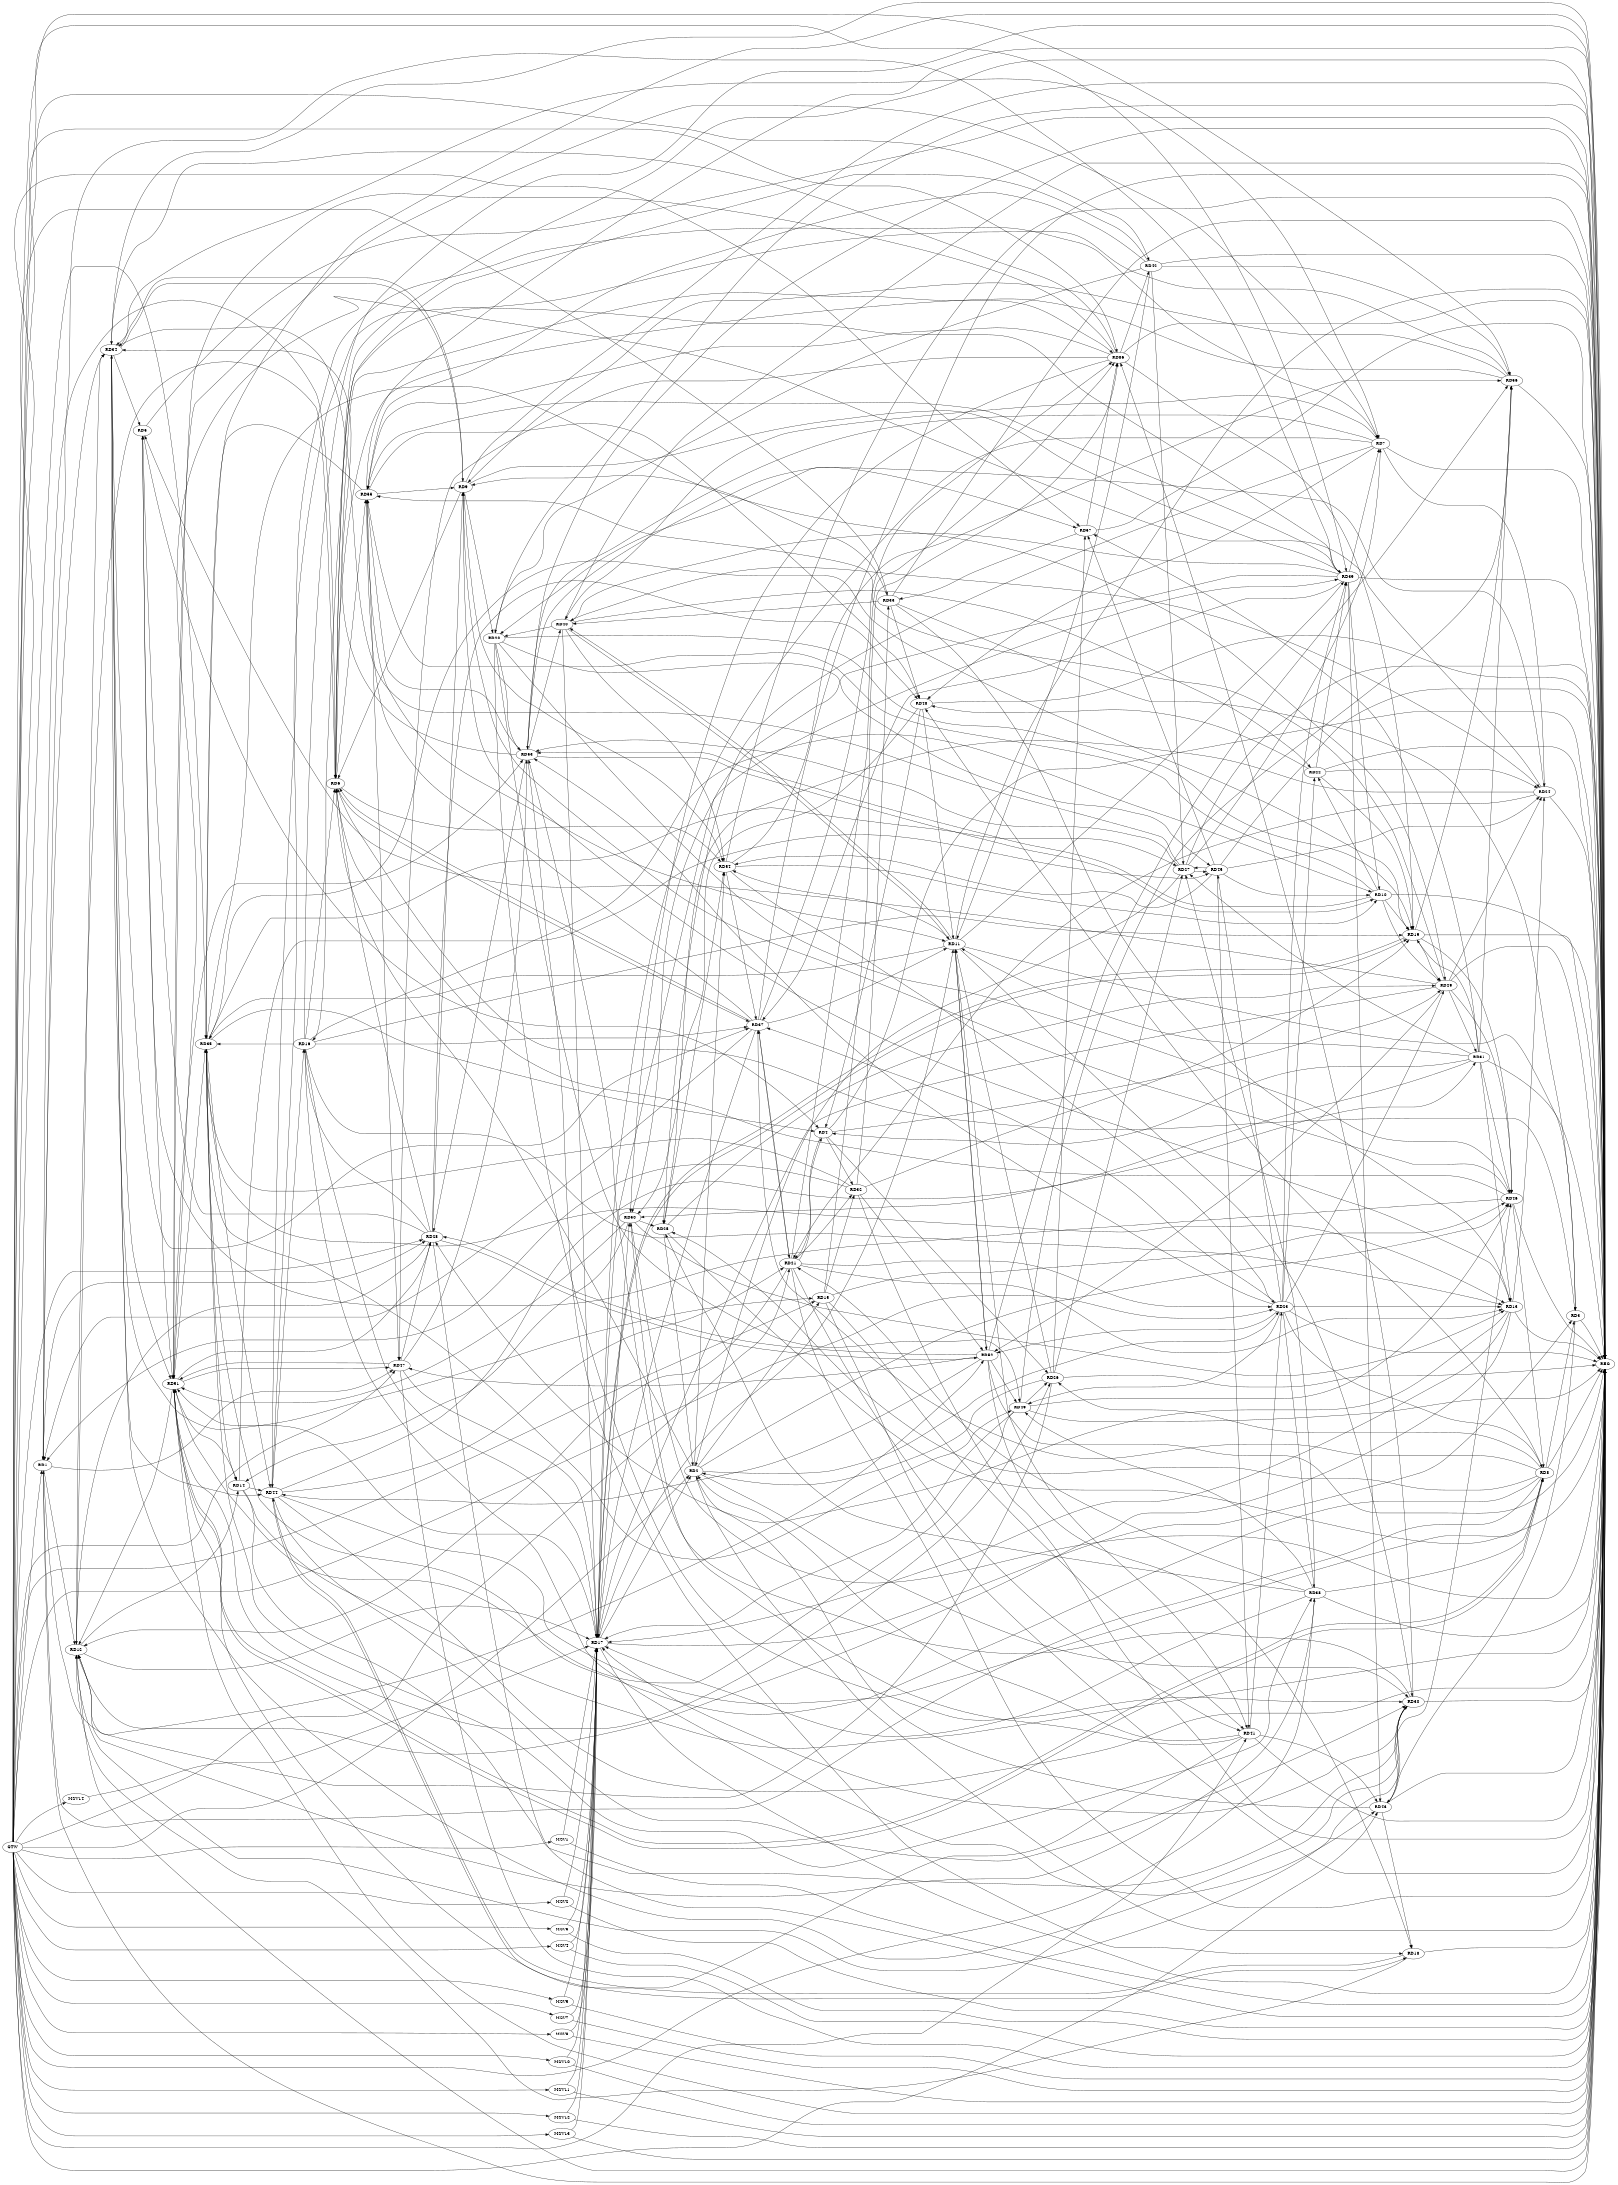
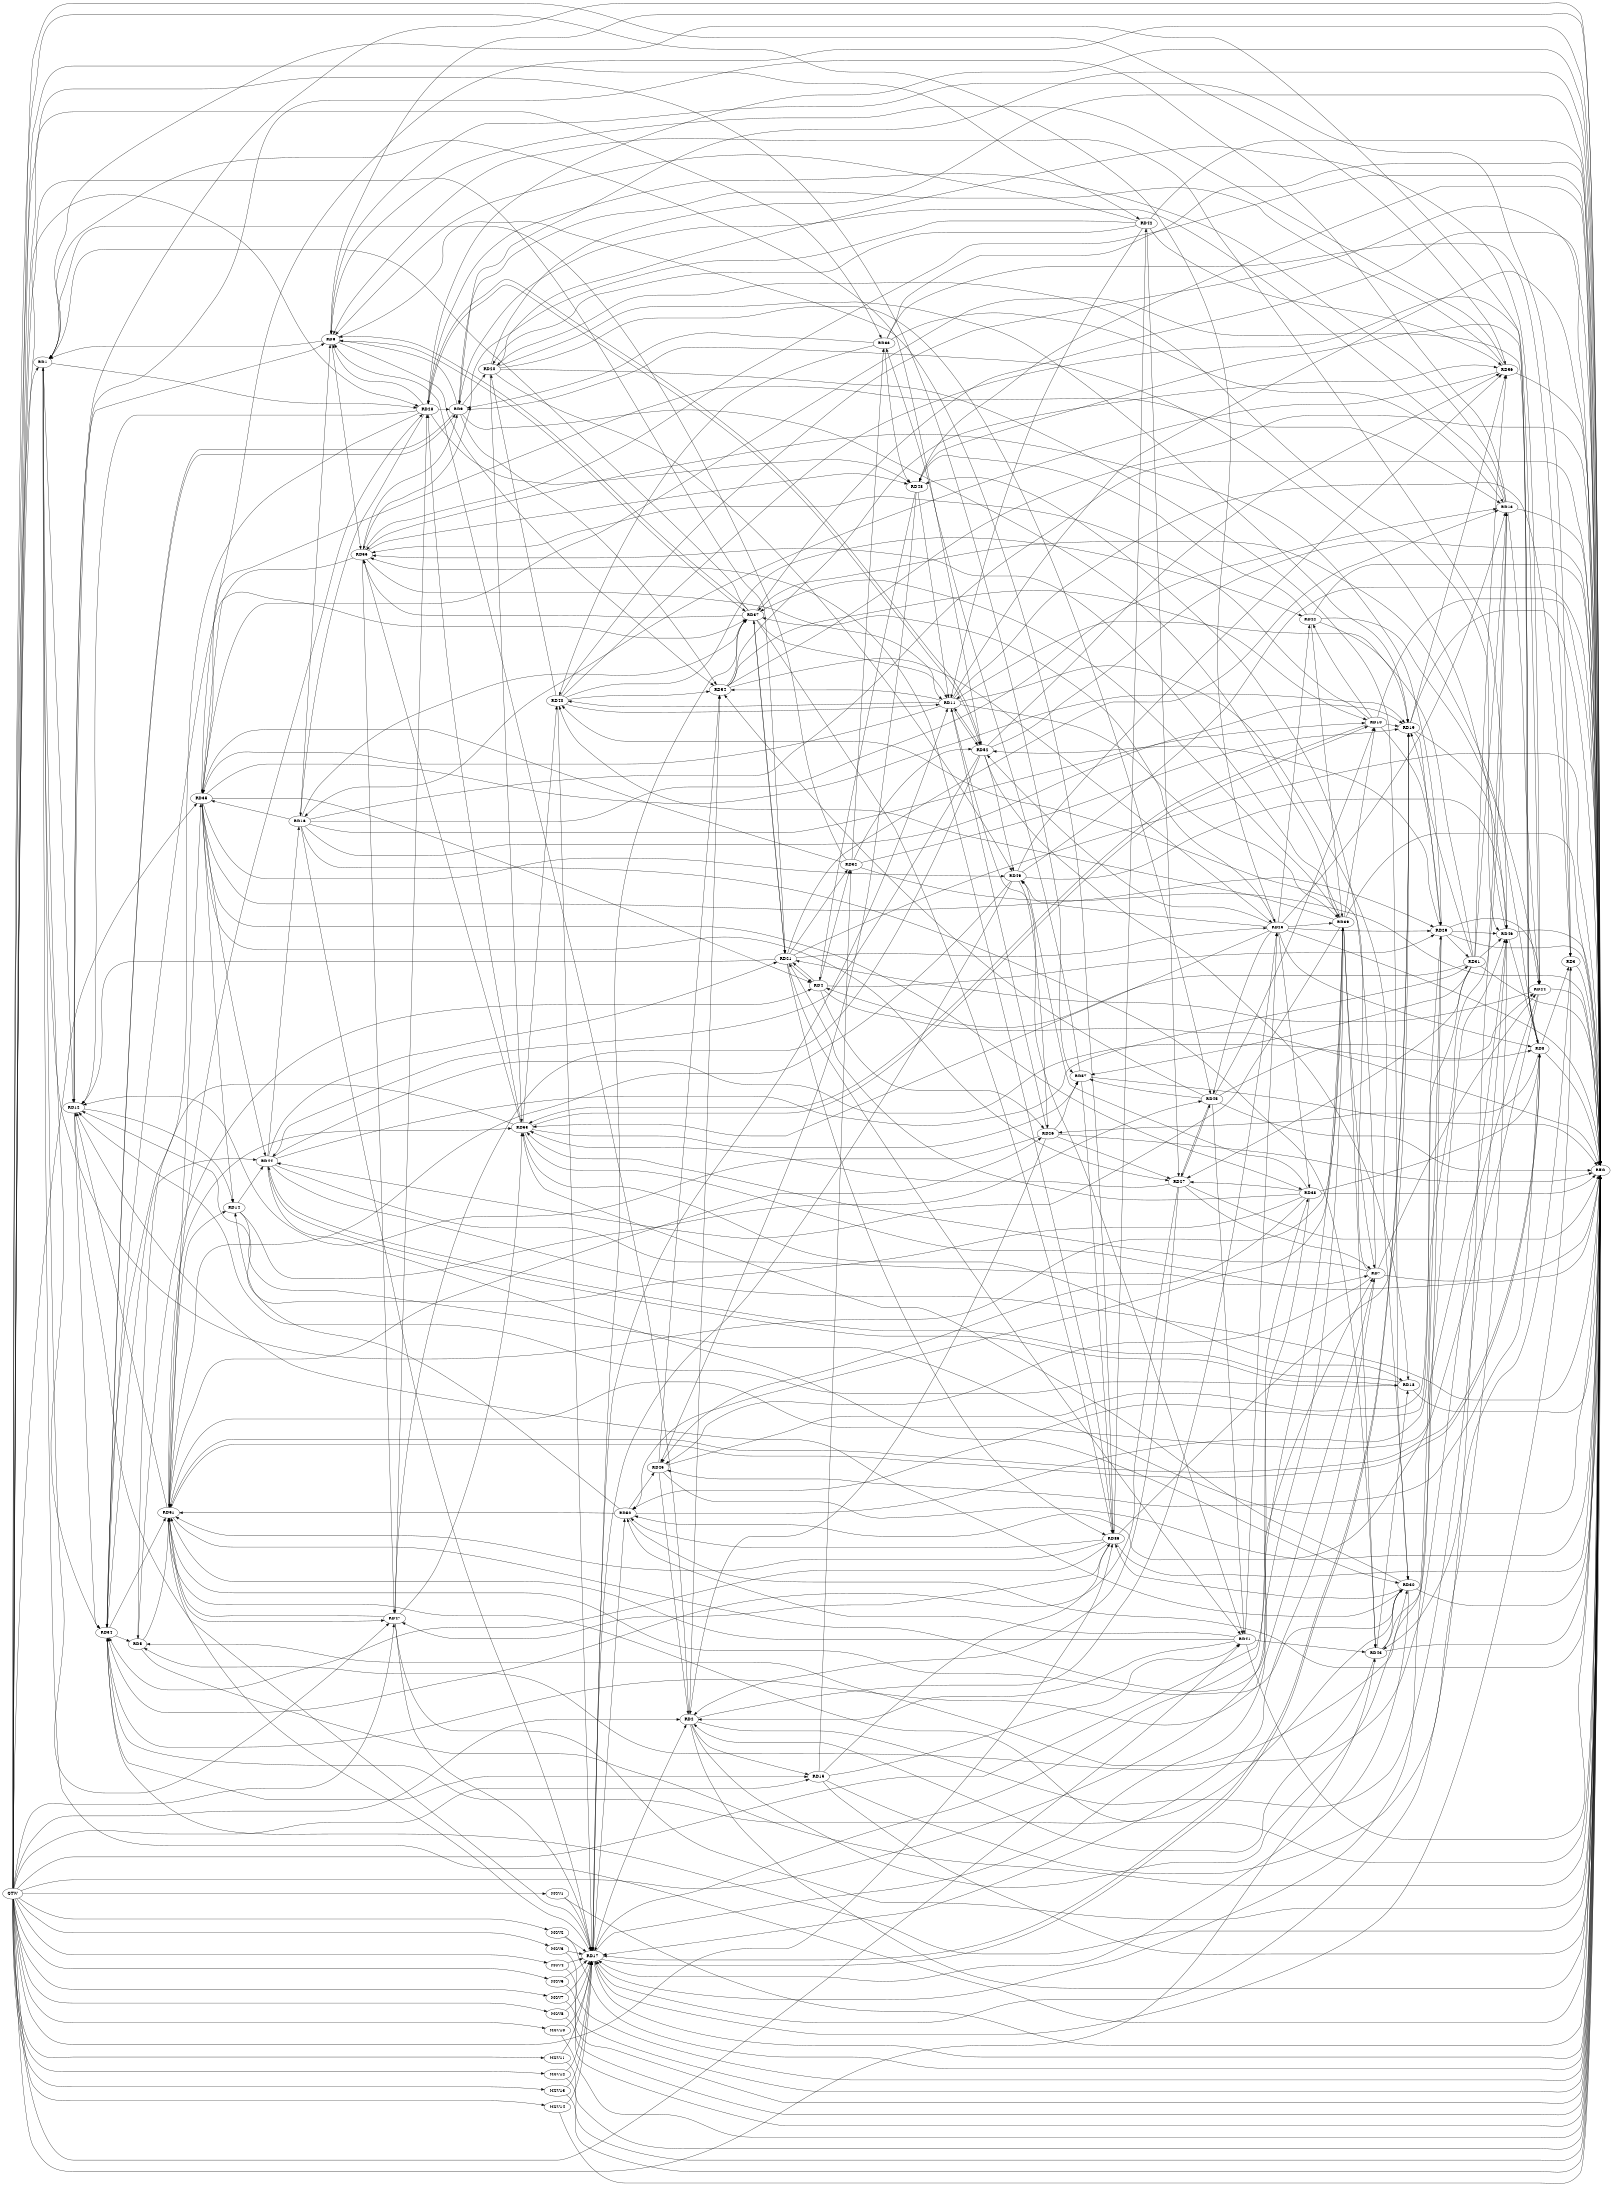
edge "RD14" -> "RD30": now "RD51" -> "RD30"
edge "MSV14" -> "REG": added
